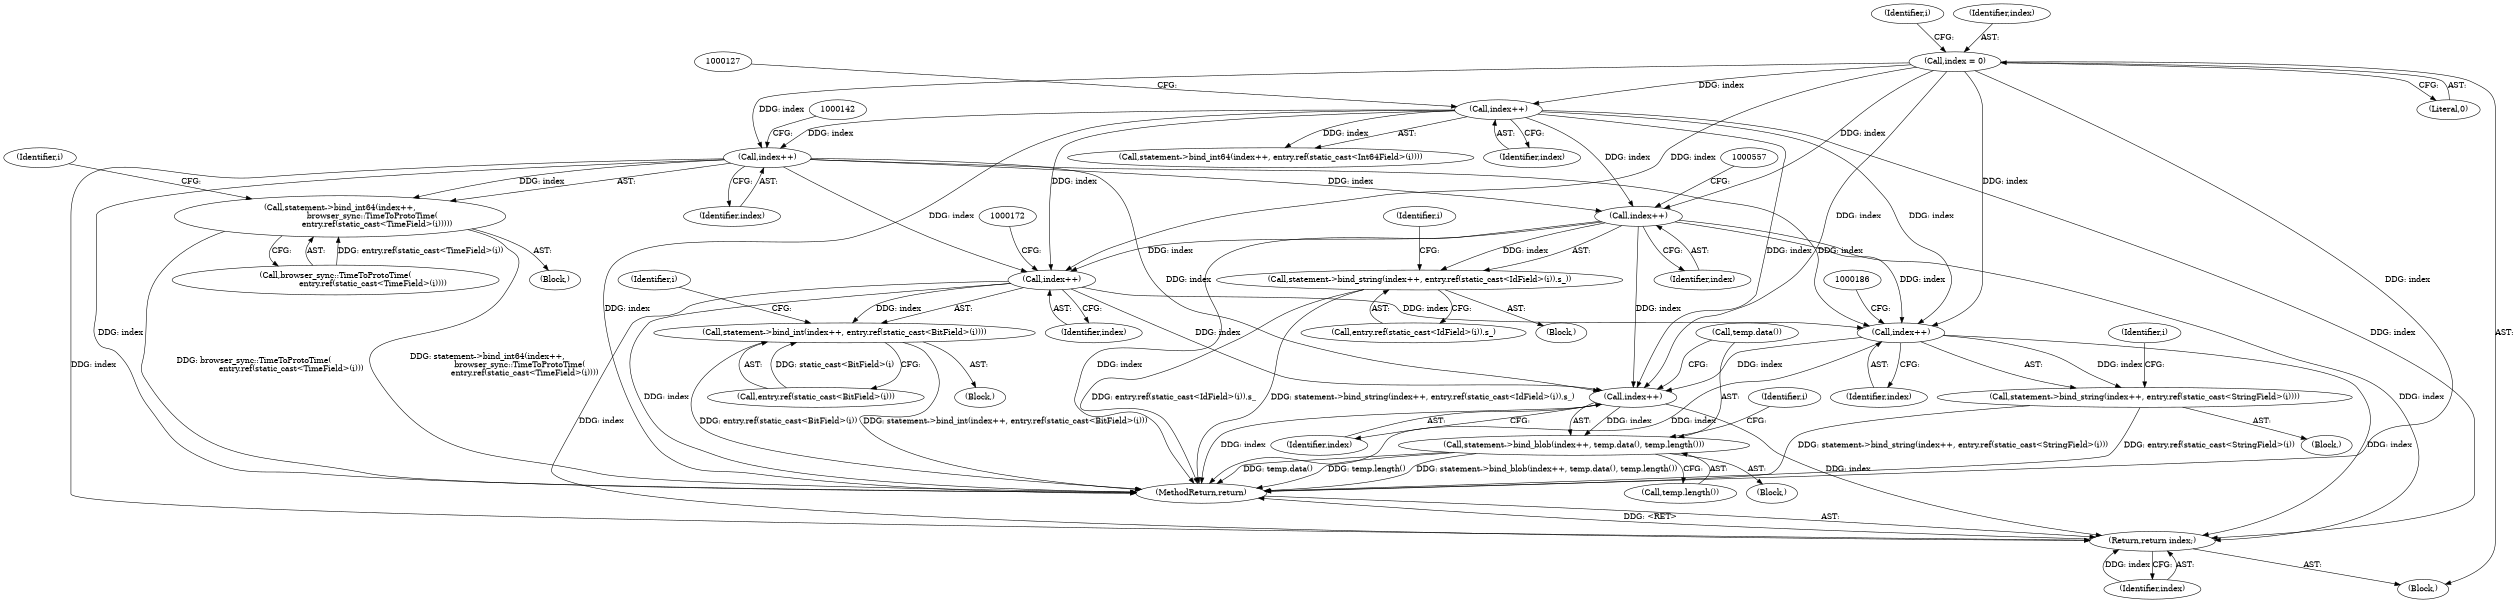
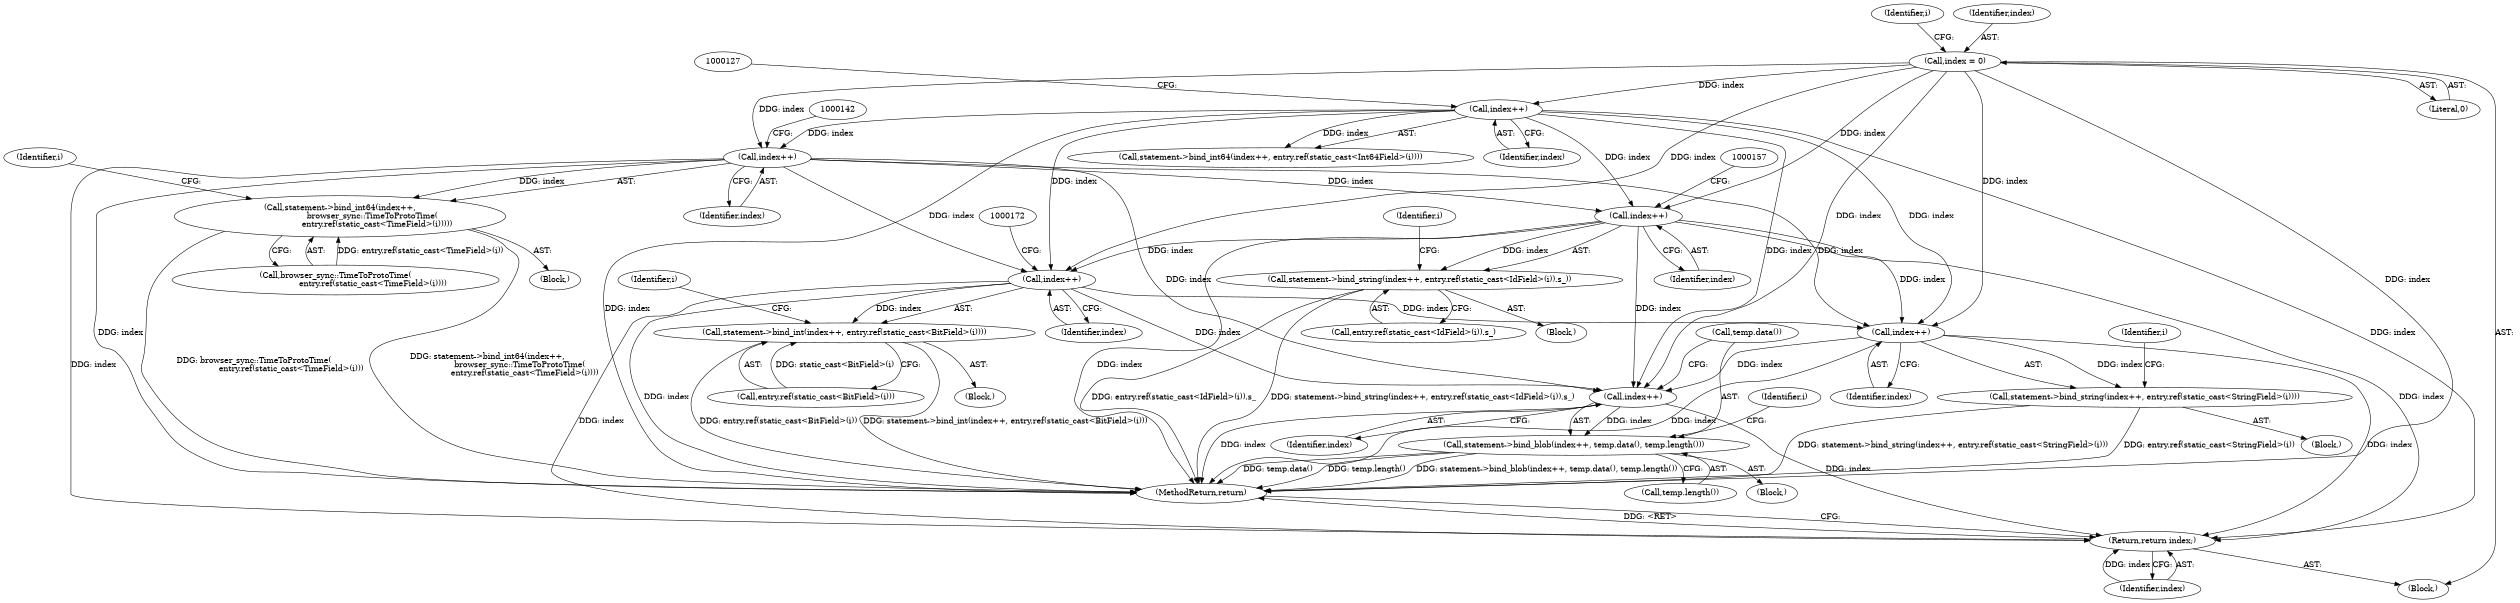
edge "(Call,index = 0)" -> "(Literal,0)": label "CFG: " -> "AST: "
node "1000557": label "1000557" -> "1000157"
node "1000186": removed
edge "(MethodReturn,return)" -> "(Return,return index;)": label "AST: " -> "CFG: "
